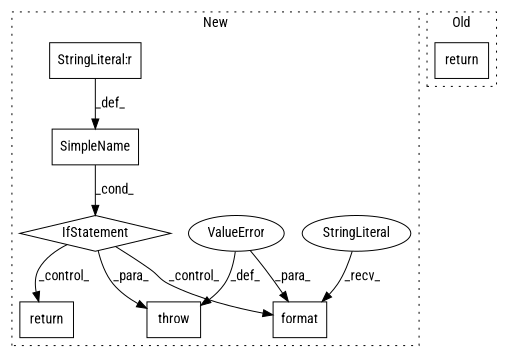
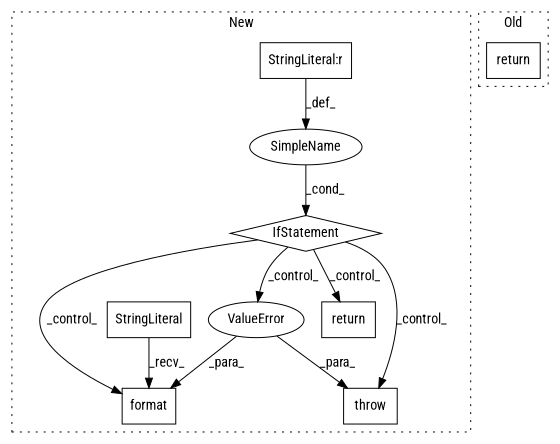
node "SimpleName": shape box -> ellipse
node "StringLiteral": shape ellipse -> box
edge "IfStatement" -> "ValueError": added, label "_control_"
edge "IfStatement" -> "throw": label "_para_" -> "_control_"
edge "ValueError" -> "throw": label "_def_" -> "_para_"
